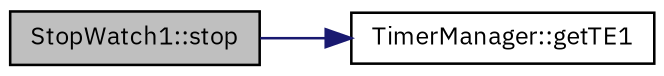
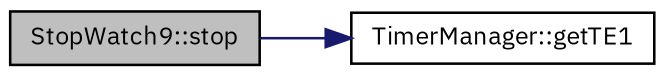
node "StopWatch1::stop": label "StopWatch1::stop" -> "StopWatch9::stop"
